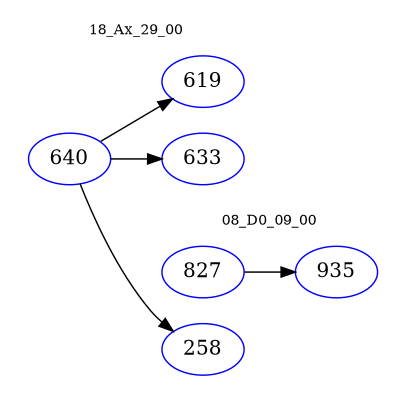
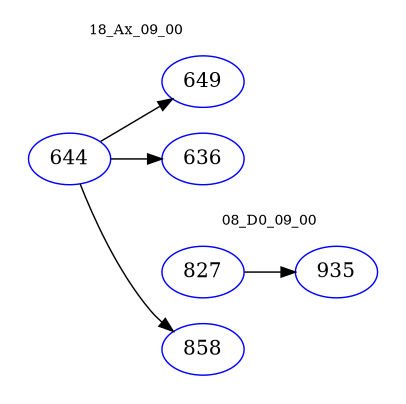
cluster "18_Ax_29_00": label "18_Ax_29_00" -> "18_Ax_09_00"
node "619": label "619" -> "649"
node "640": label "640" -> "644"
node "633": label "633" -> "636"
node "258": label "258" -> "858"
